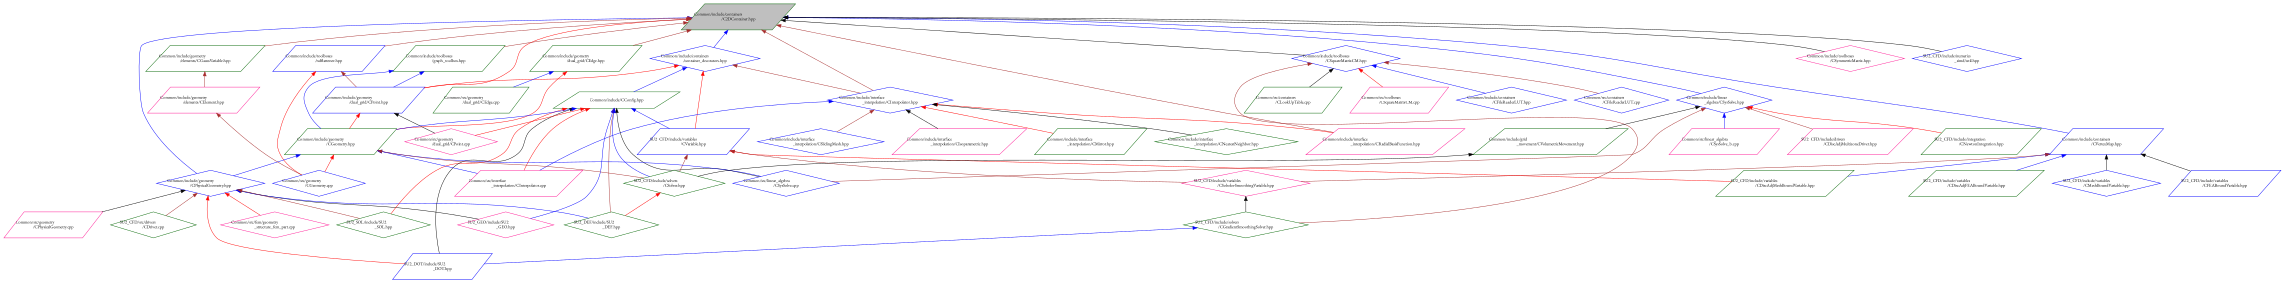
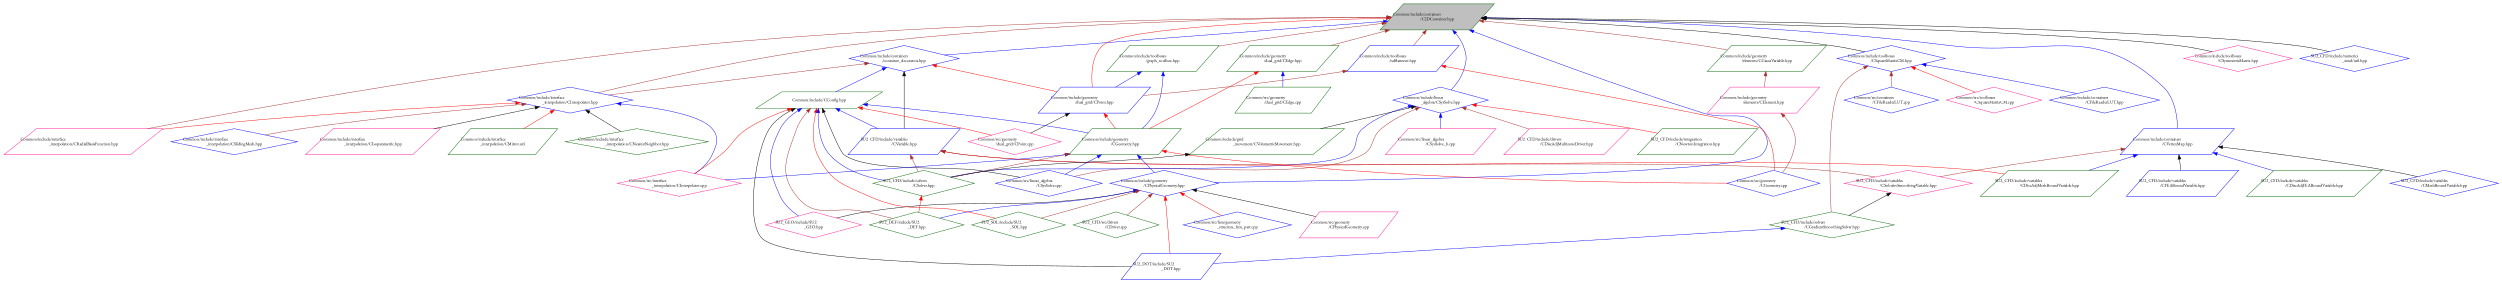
node "Common/src/containers /CLookUpTable.cpp": removed
node "Common/src/toolboxes /CSquareMatrixCM.cpp": shape parallelogram -> diamond
edge "SU2_CFD/include/variables /CVariable.hpp" -> "Common/include/containers /container_decorators.hpp": color red -> black
node "Common/include/interface _interpolation/CMirror.hpp": label "Common/include/interface _interpolation/CMirror.hpp" -> "Common/include/interface _interpolation/CMirror.util"
edge "SU2_CFD/include/solvers /CSolver.hpp" -> "Common/include/linear _algebra/CSysSolve.hpp": added
node "Common/src/interface _interpolation/CInterpolator.cpp": shape parallelogram -> diamond
node "Common/src/fem/geometry _structure_fem_part.cpp": color deeppink -> blue
